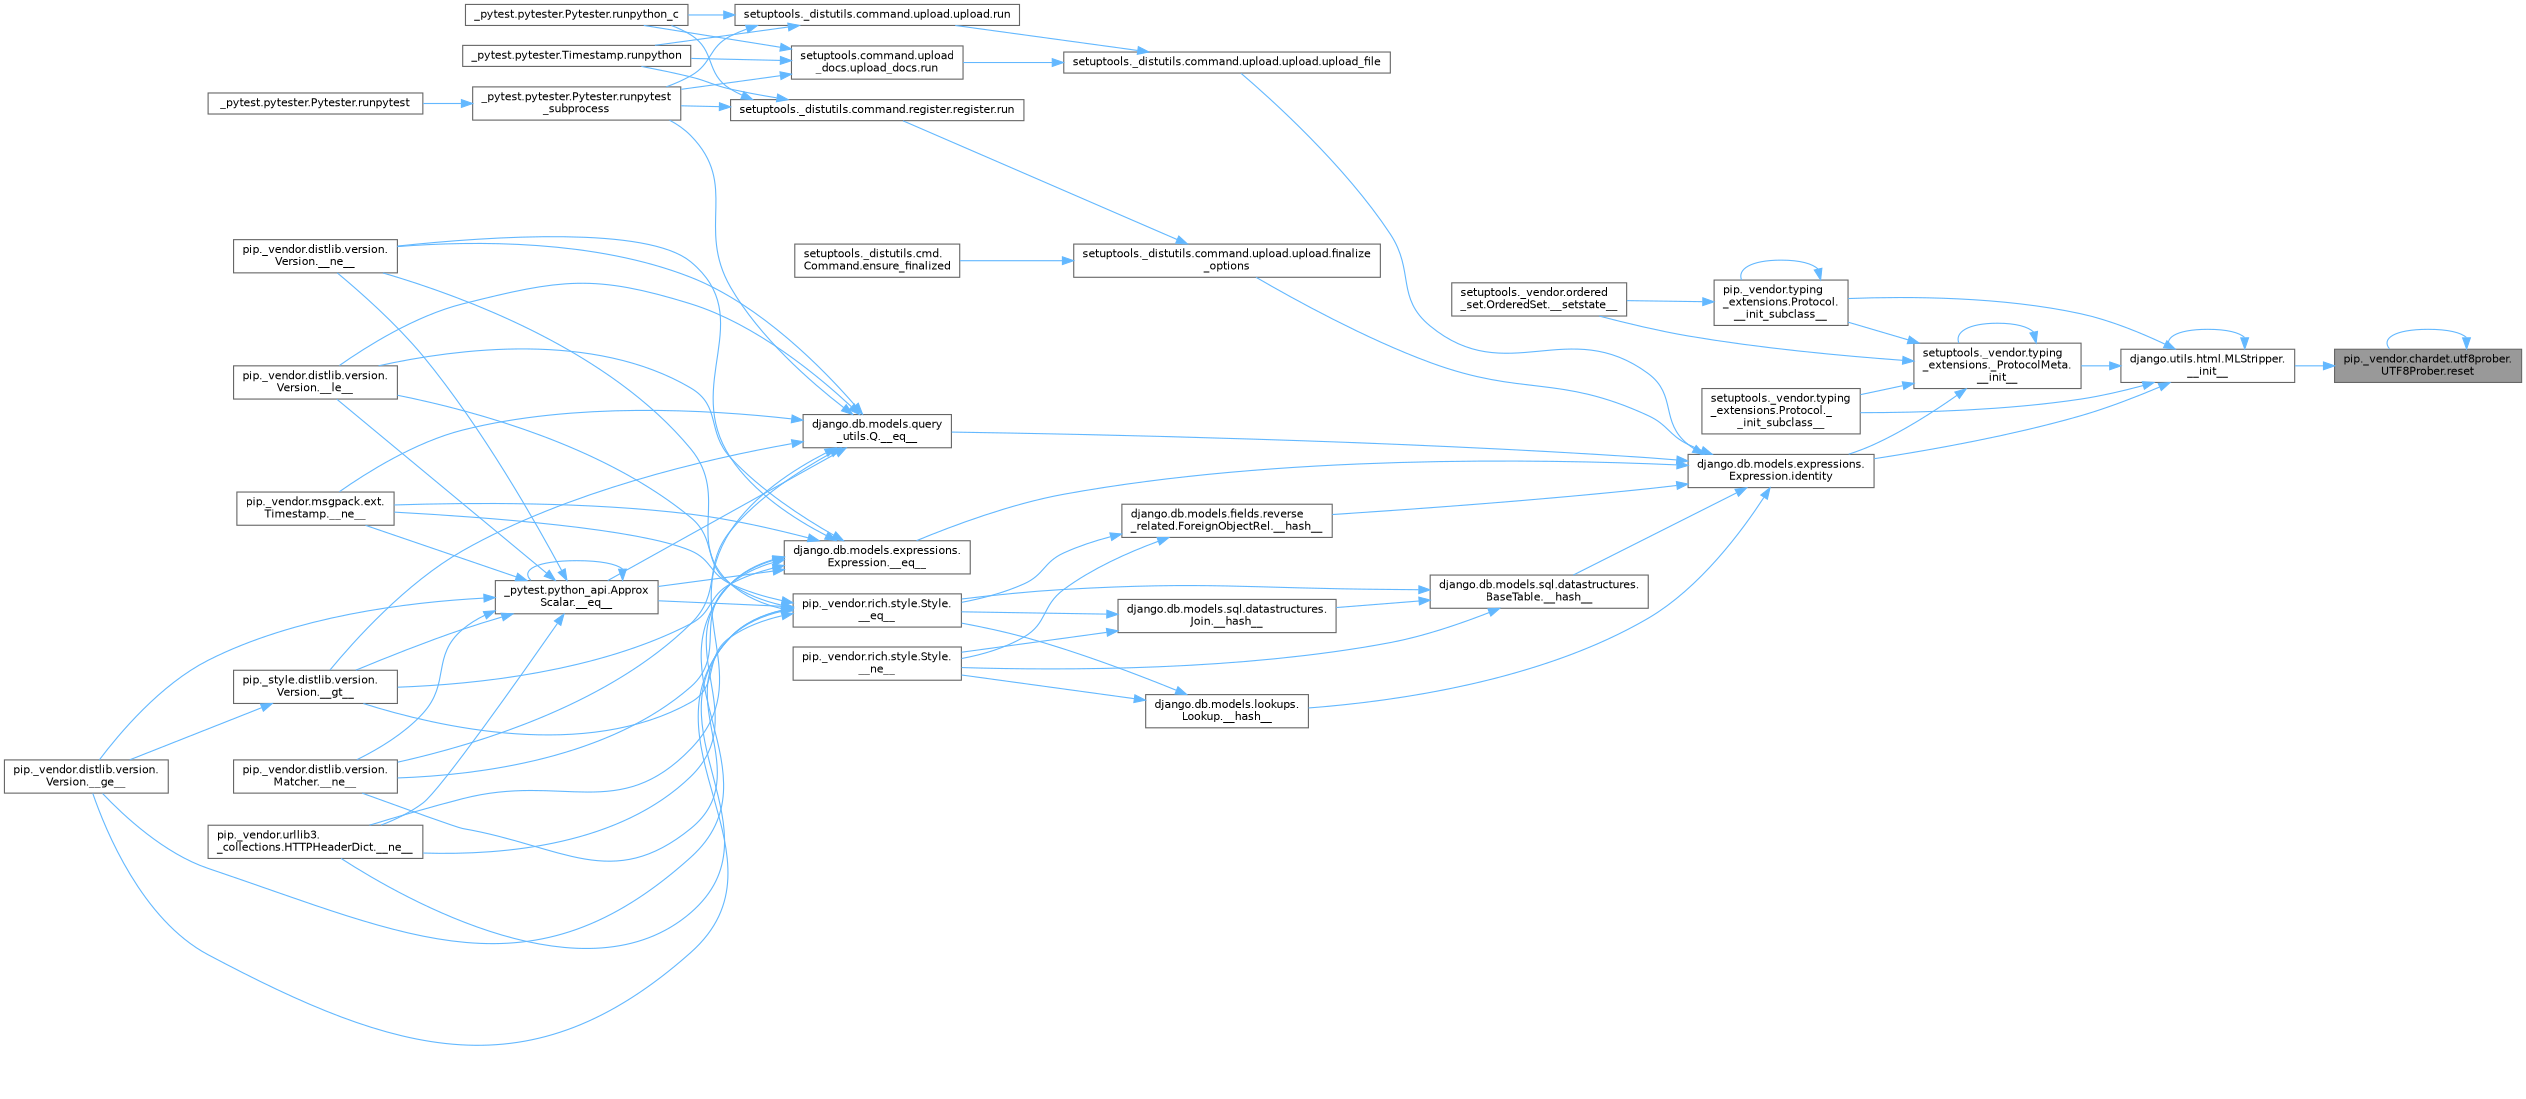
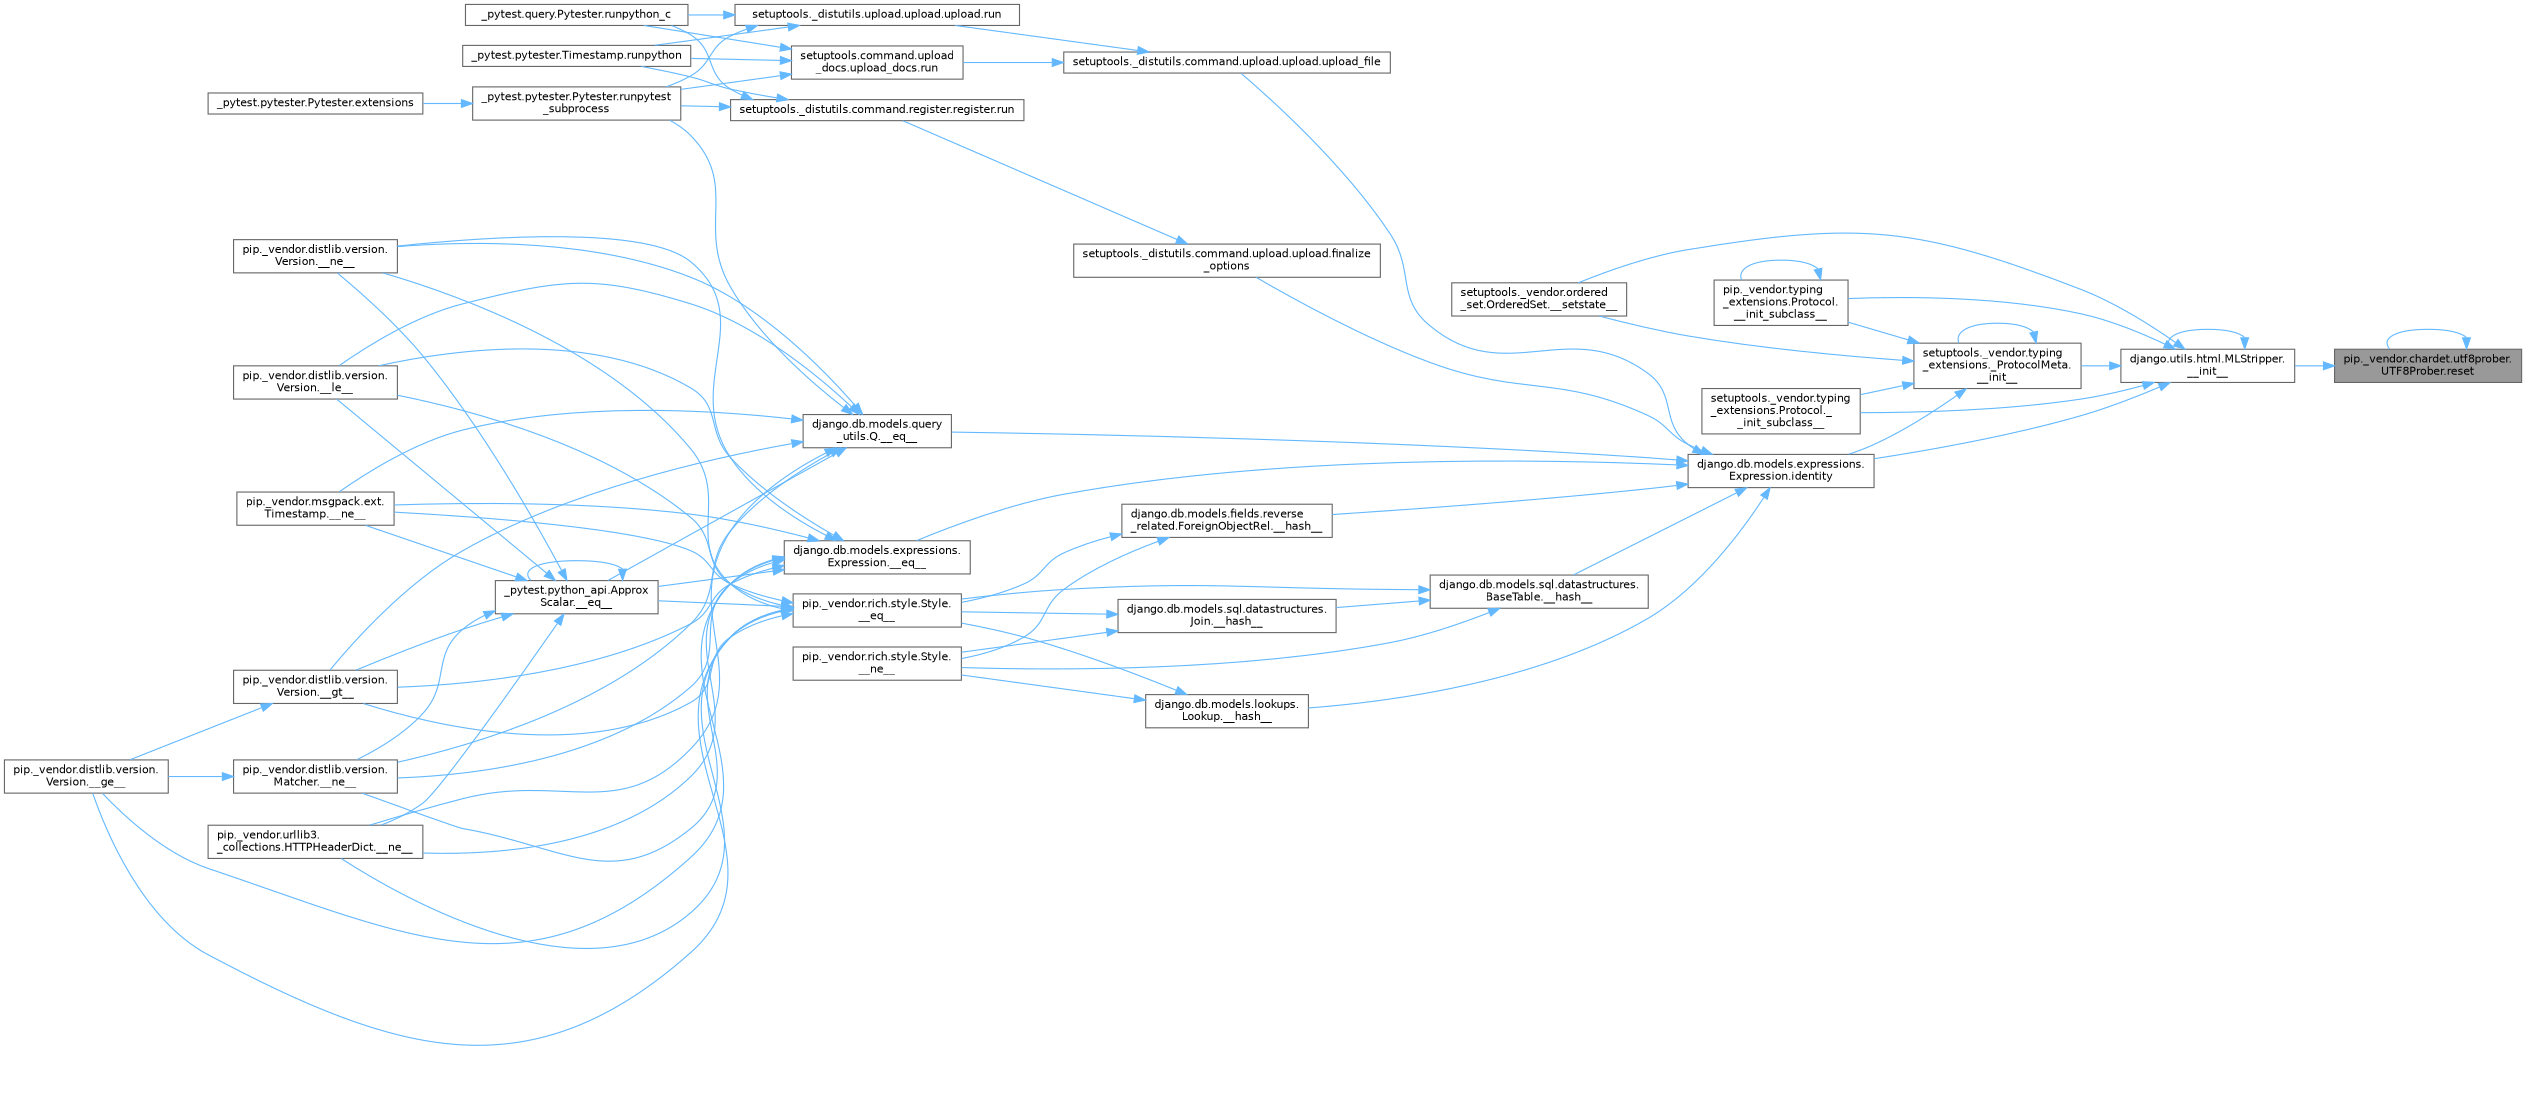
node "_pytest.pytester.Pytester.runpython_c": label "_pytest.pytester.Pytester.runpython_c" -> "_pytest.query.Pytester.runpython_c"
node "setuptools._distutils.command.upload.upload.run": label "setuptools._distutils.command.upload.upload.run" -> "setuptools._distutils.upload.upload.upload.run"
node "_pytest.pytester.Pytester.runpytest": label "_pytest.pytester.Pytester.runpytest" -> "_pytest.pytester.Pytester.extensions"
node "setuptools._distutils.cmd. Command.ensure_finalized": removed
edge "setuptools._vendor.ordered _set.OrderedSet.__setstate__" -> "pip._vendor.typing _extensions.Protocol. __init_subclass__": now "setuptools._vendor.ordered _set.OrderedSet.__setstate__" -> "django.utils.html.MLStripper. __init__"
edge "pip._vendor.distlib.version. Version.__ge__" -> "_pytest.python_api.Approx Scalar.__eq__": now "pip._vendor.distlib.version. Version.__ge__" -> "pip._vendor.distlib.version. Matcher.__ne__"
node "pip._style.distlib.version. Version.__gt__": label "pip._style.distlib.version. Version.__gt__" -> "pip._vendor.distlib.version. Version.__gt__"
